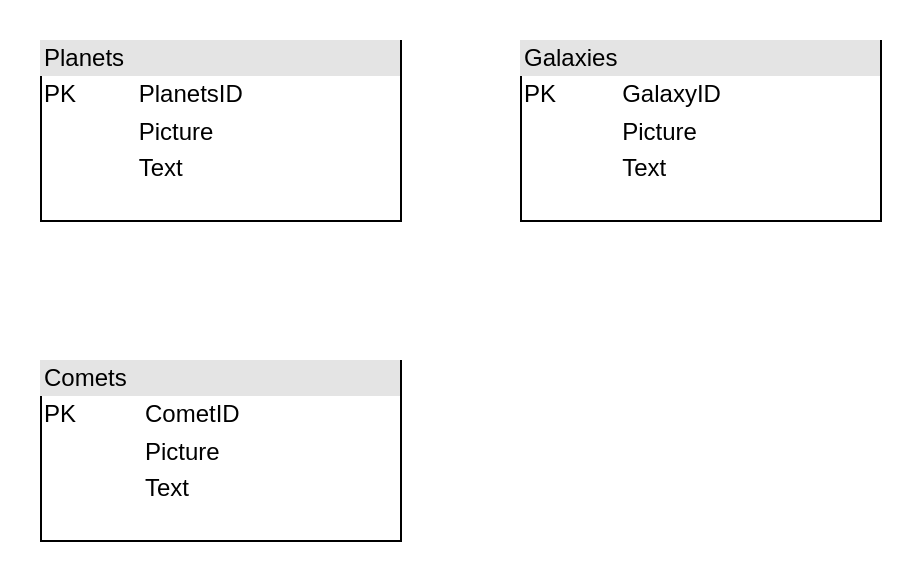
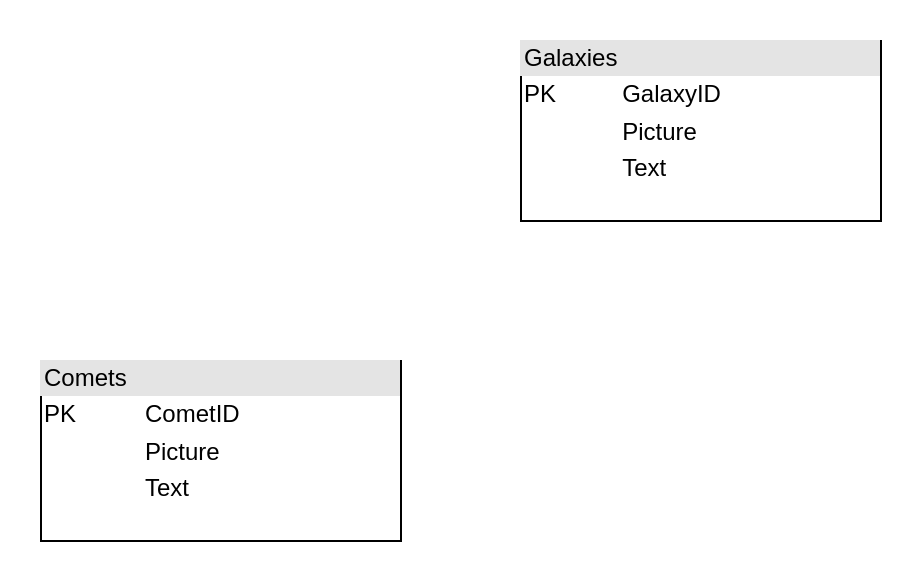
node "Planets PK PlanetsID Picture Text": removed
